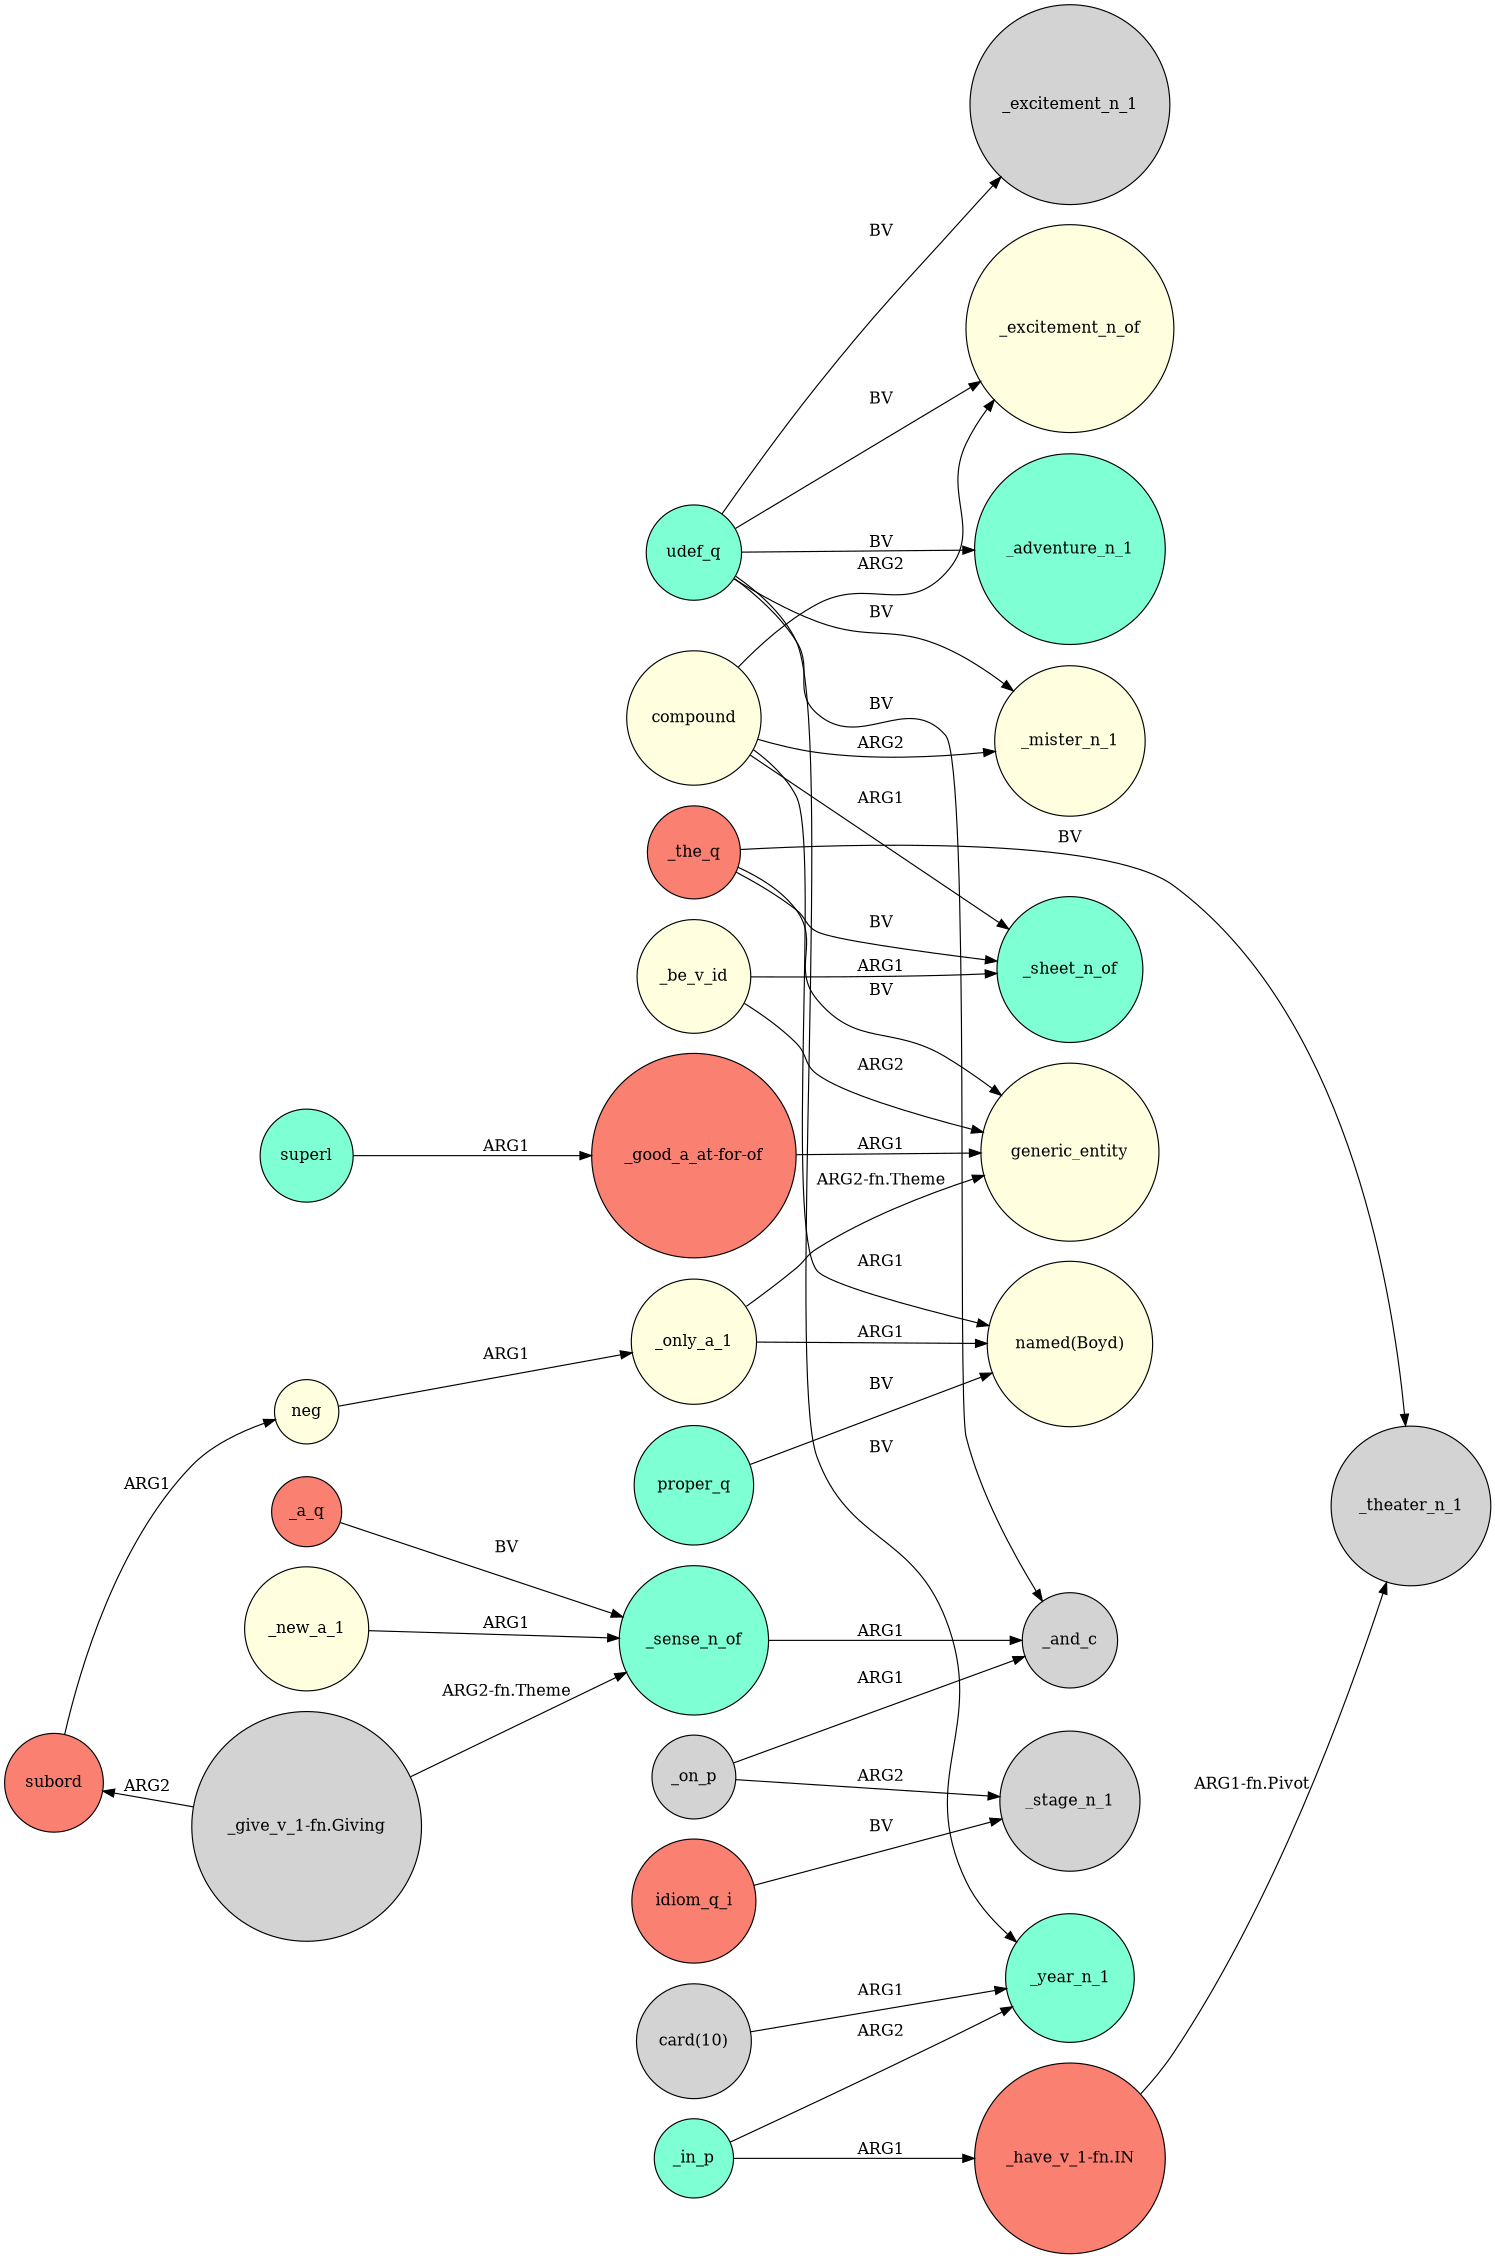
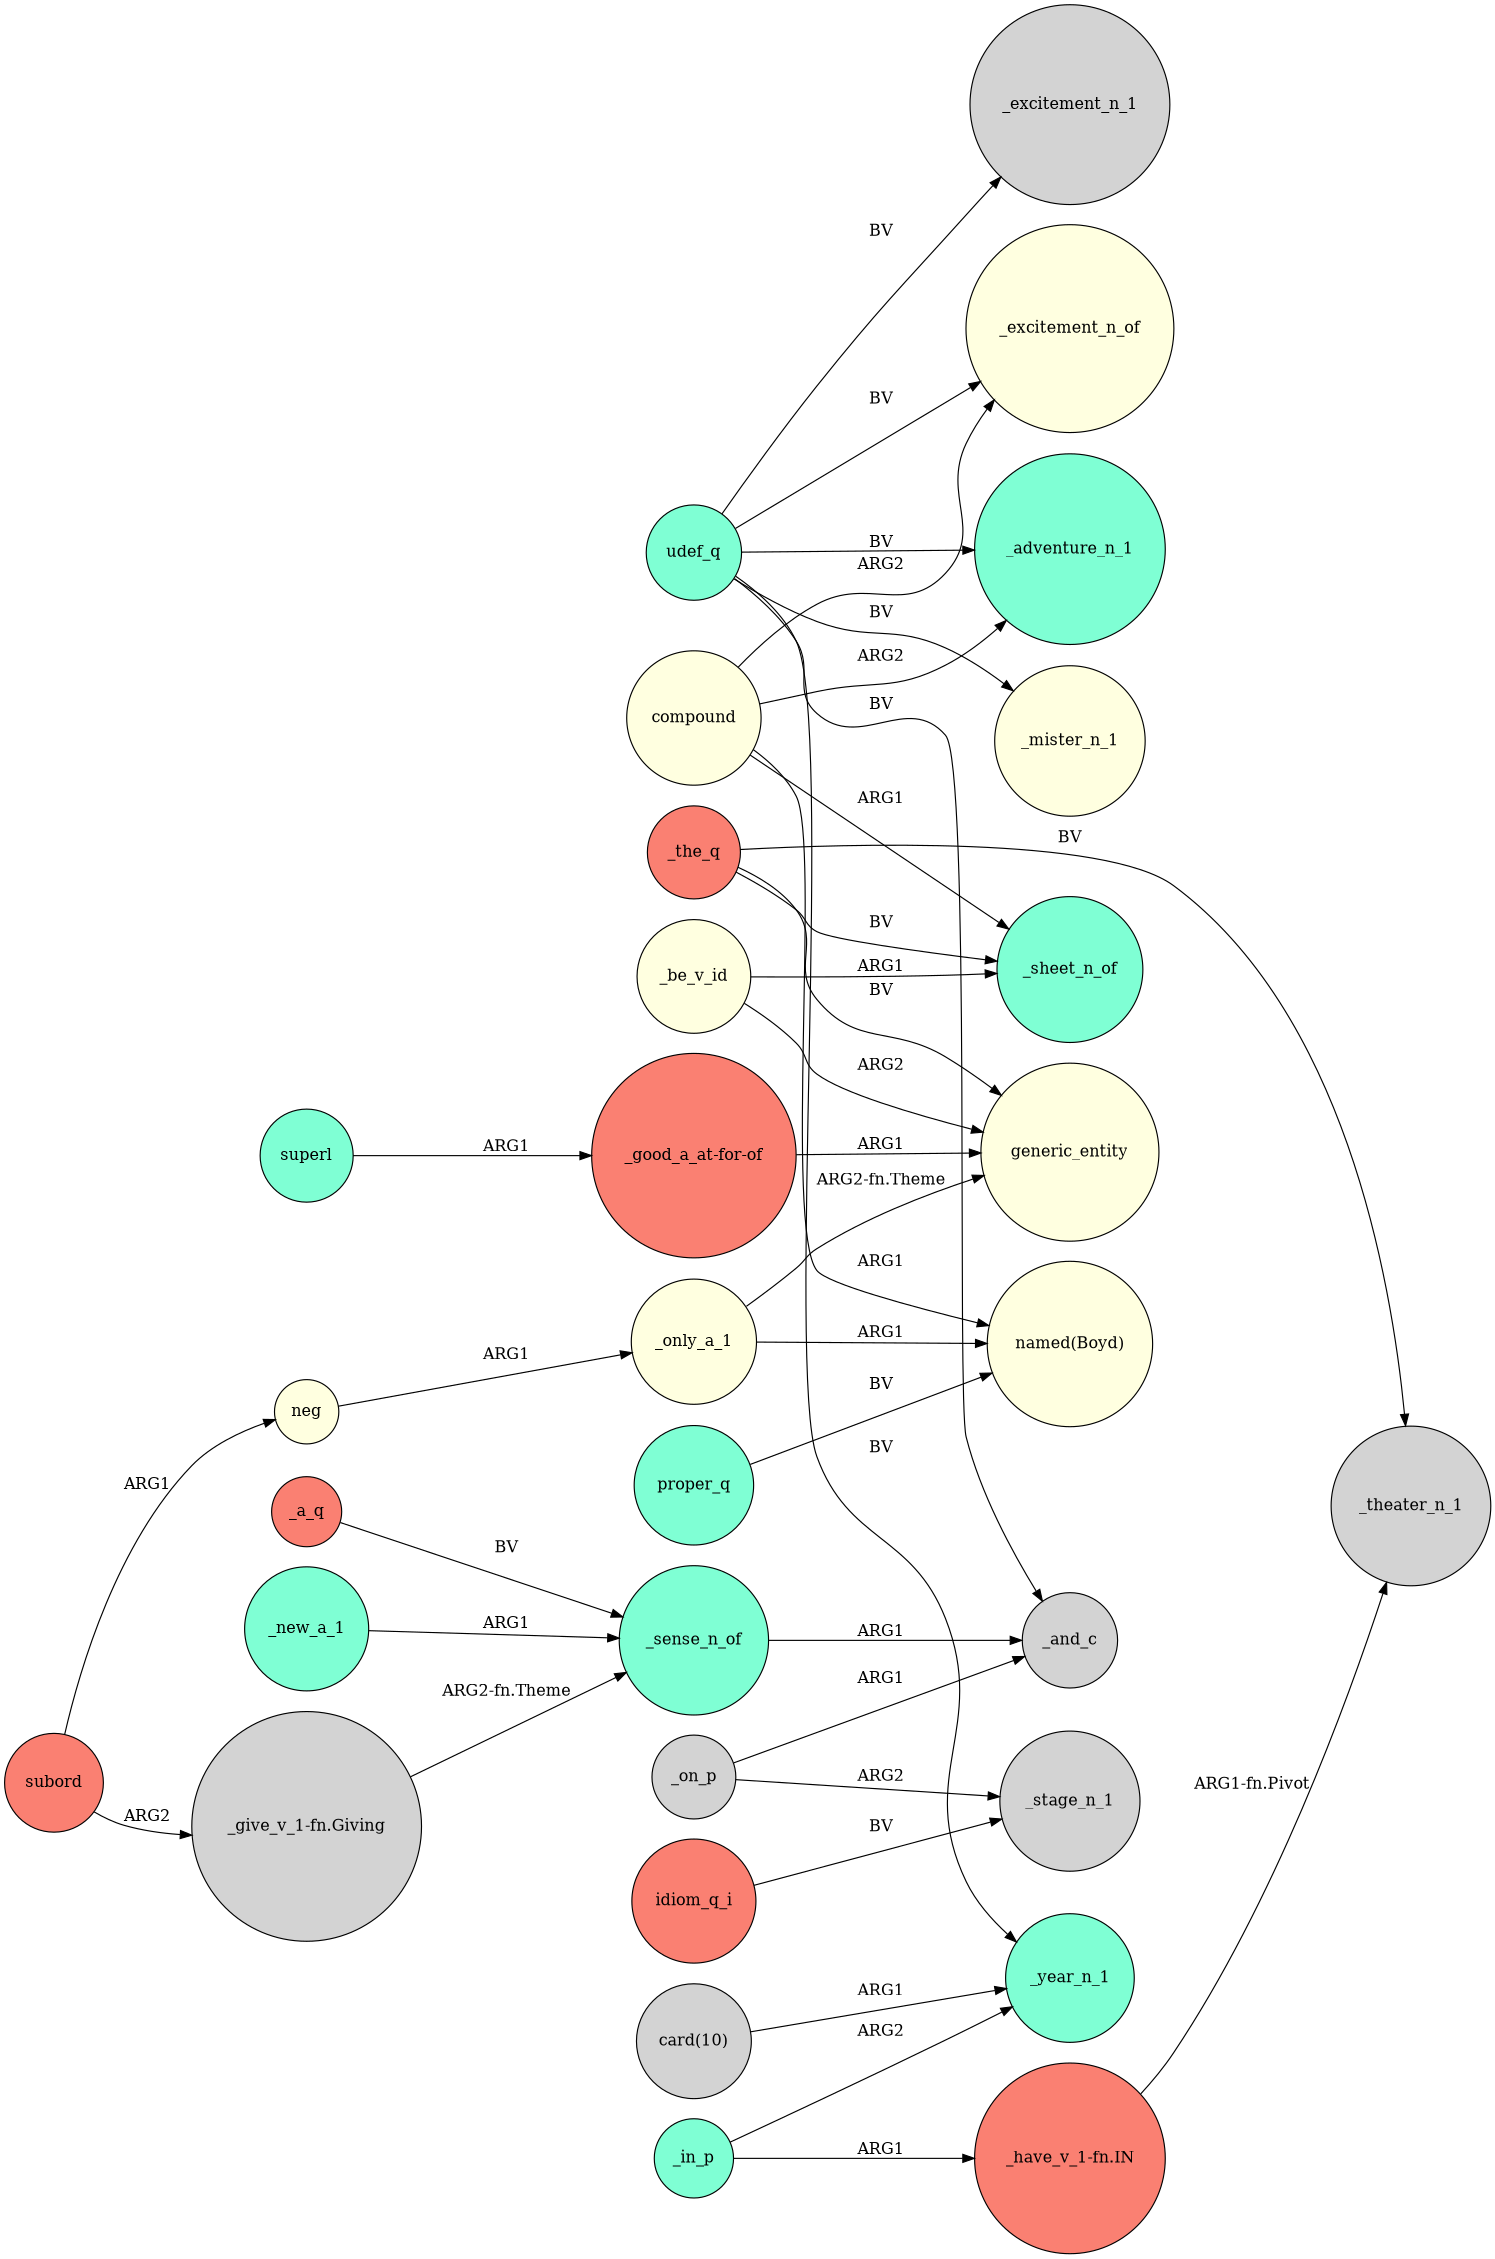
edge "compound" -> "_mister_n_1": now "compound" -> "_adventure_n_1"
node "_new_a_1": fillcolor lightyellow -> aquamarine
edge "_give_v_1-fn.Giving" -> "subord": reversed
